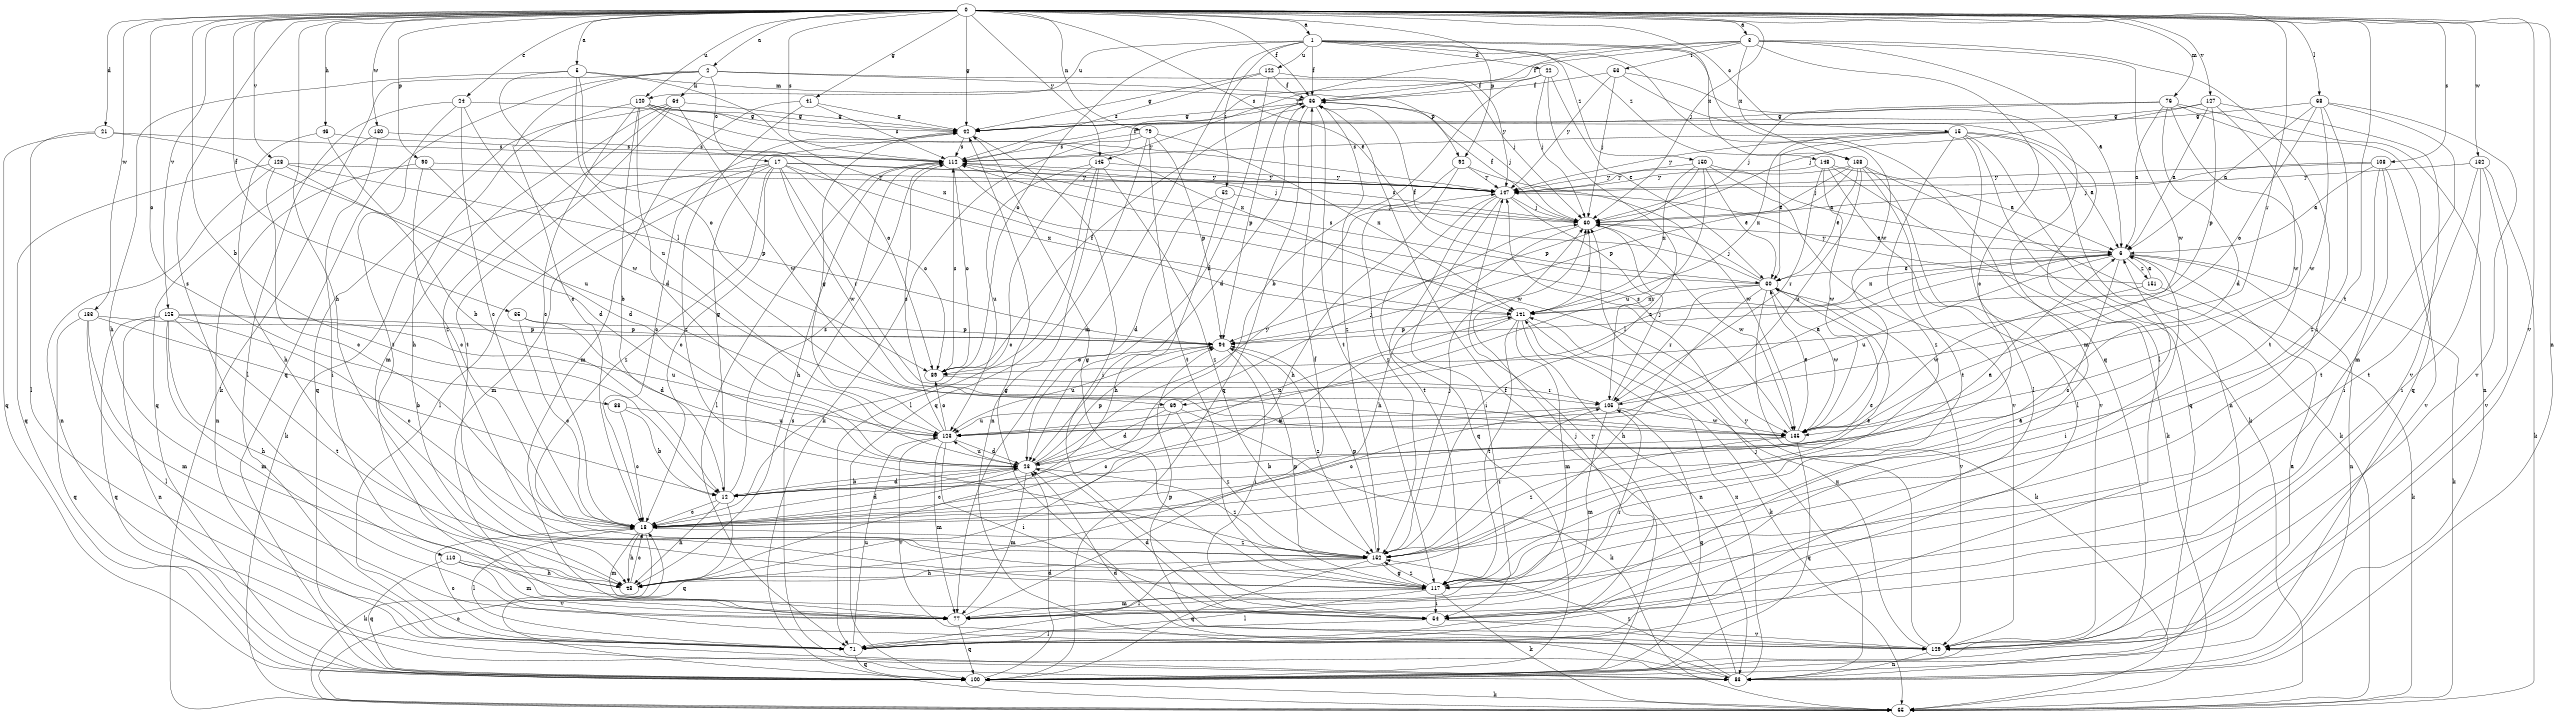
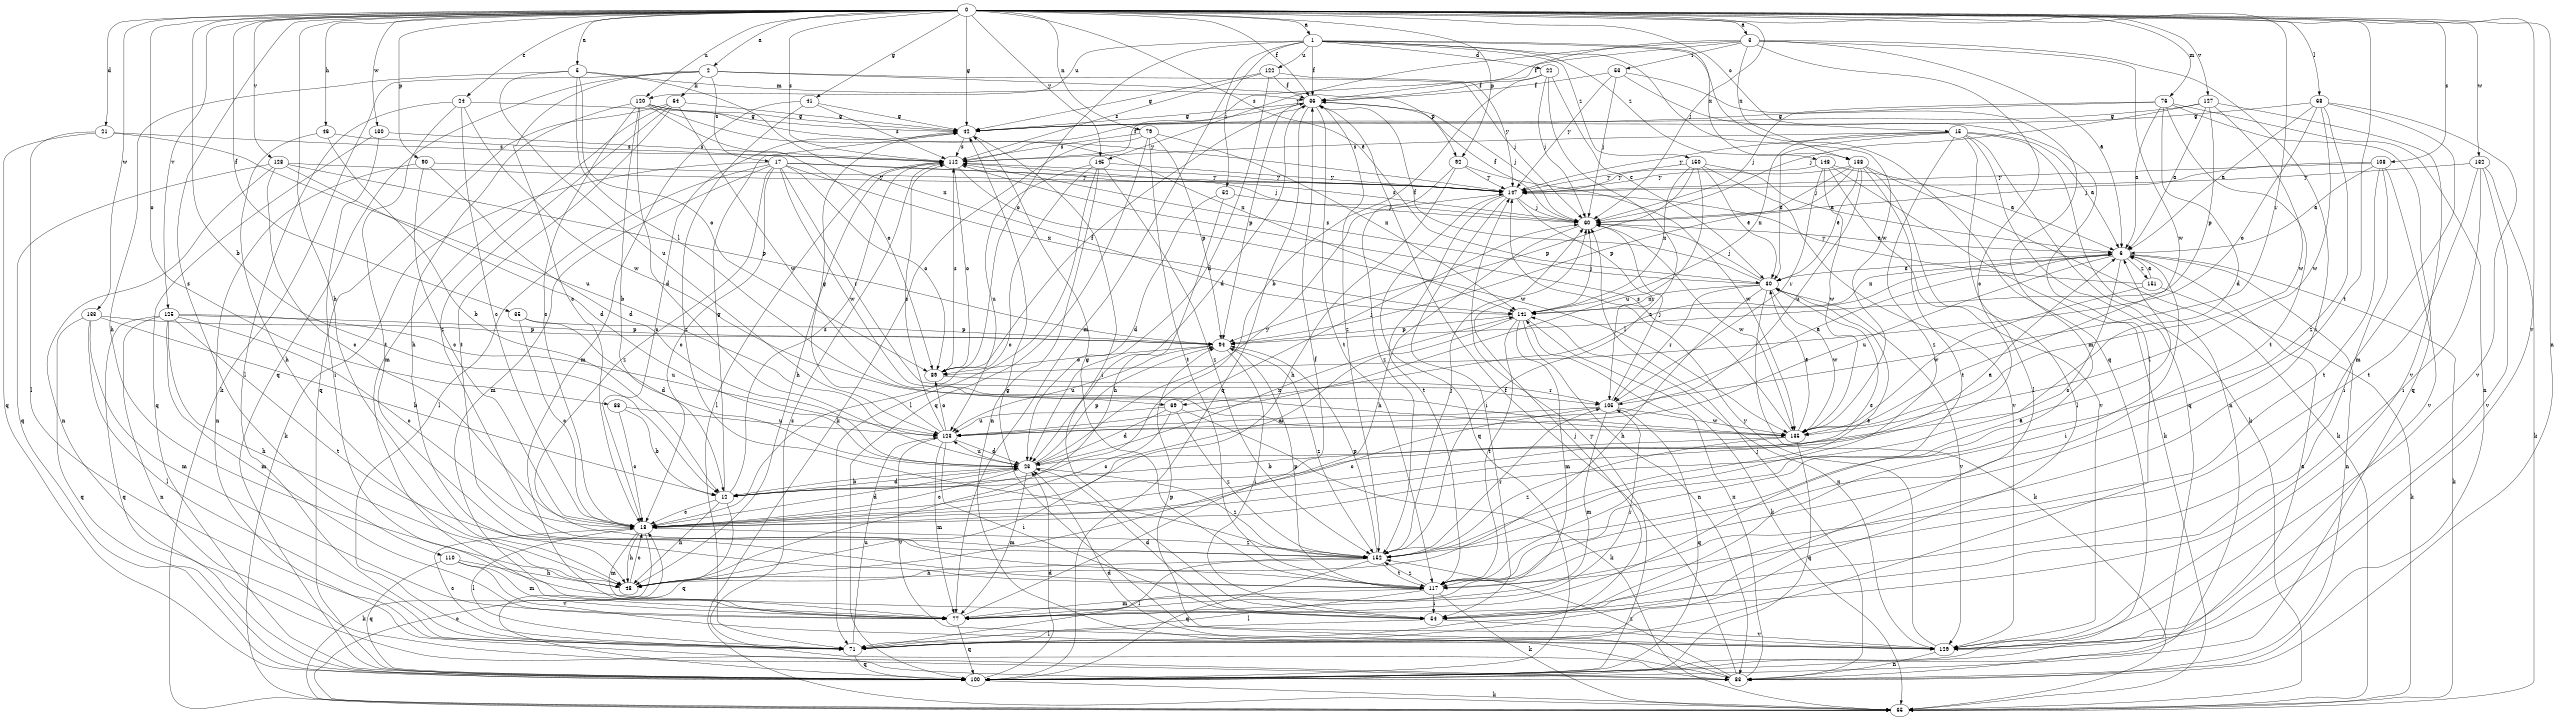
edge "152" -> "117": label "g" -> "t"
